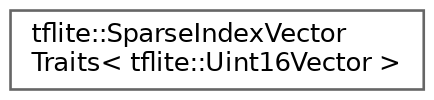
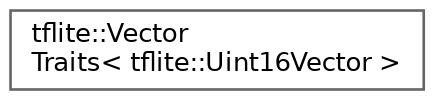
node "tflite::SparseIndexVector Traits< tflite::Uint16Vector >": label "tflite::SparseIndexVector Traits< tflite::Uint16Vector >" -> "tflite::Vector Traits< tflite::Uint16Vector >"
